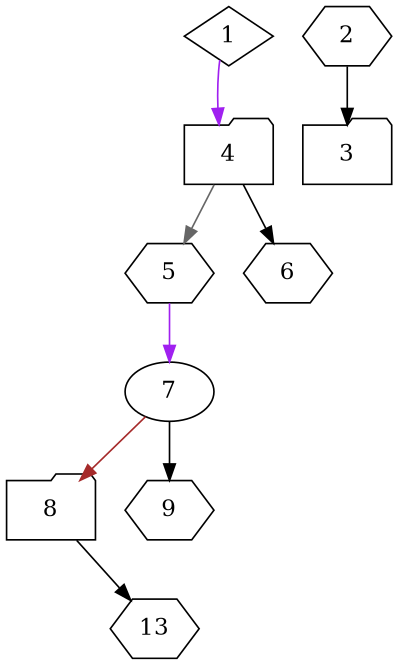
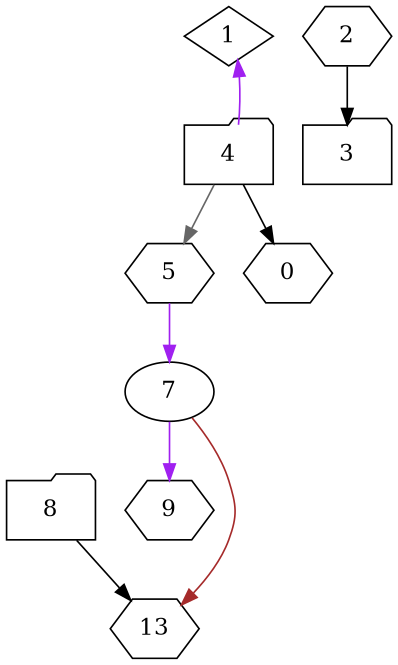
edge "1" -> "4": reversed
node "6": label "6" -> "0"
edge "7" -> "8": now "7" -> "13"
edge "7" -> "9": color black -> purple
